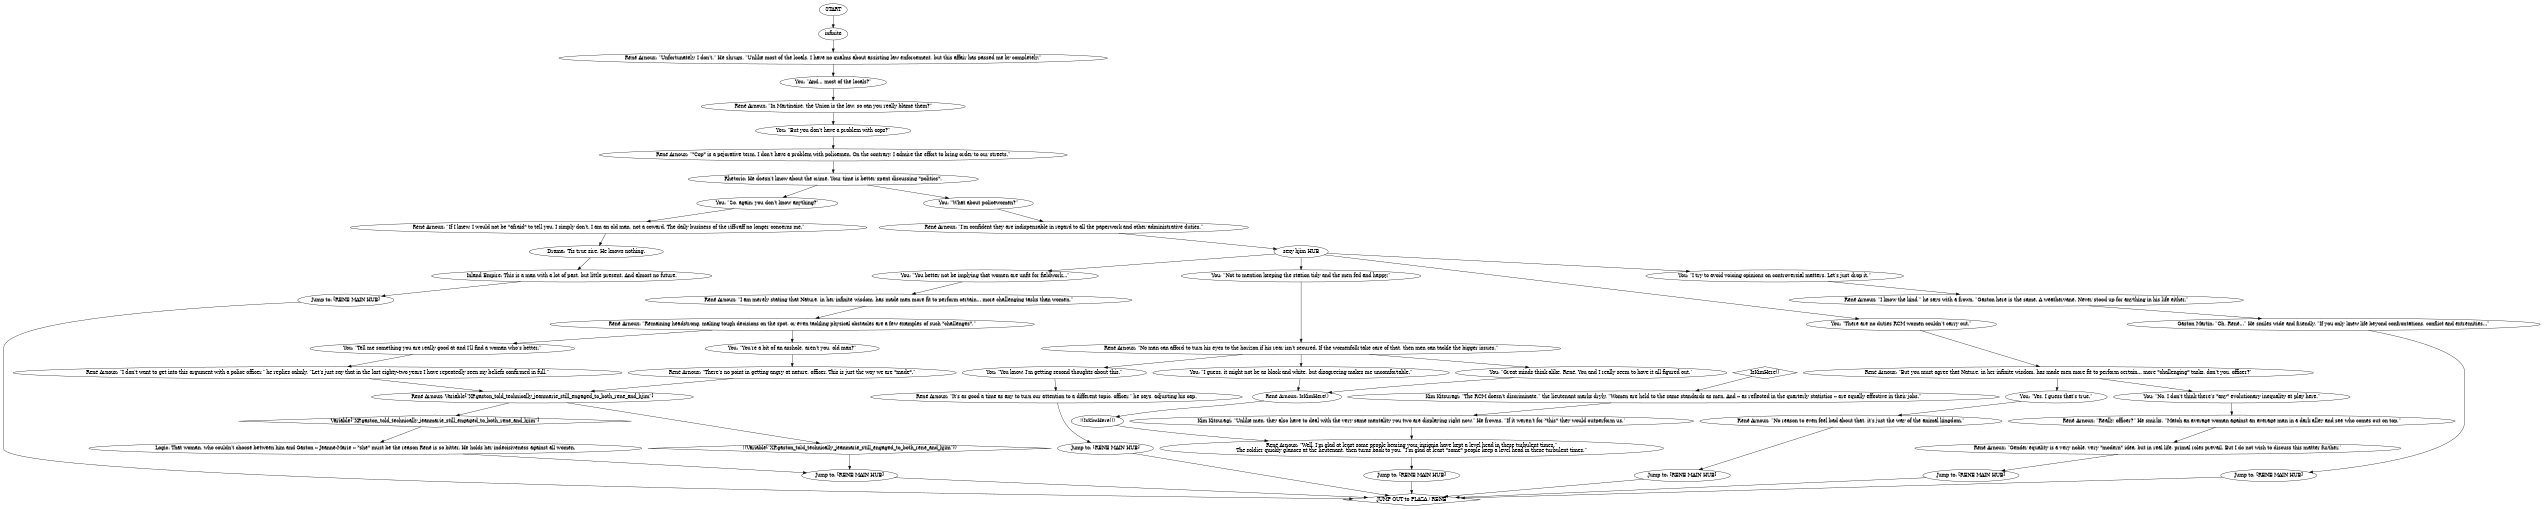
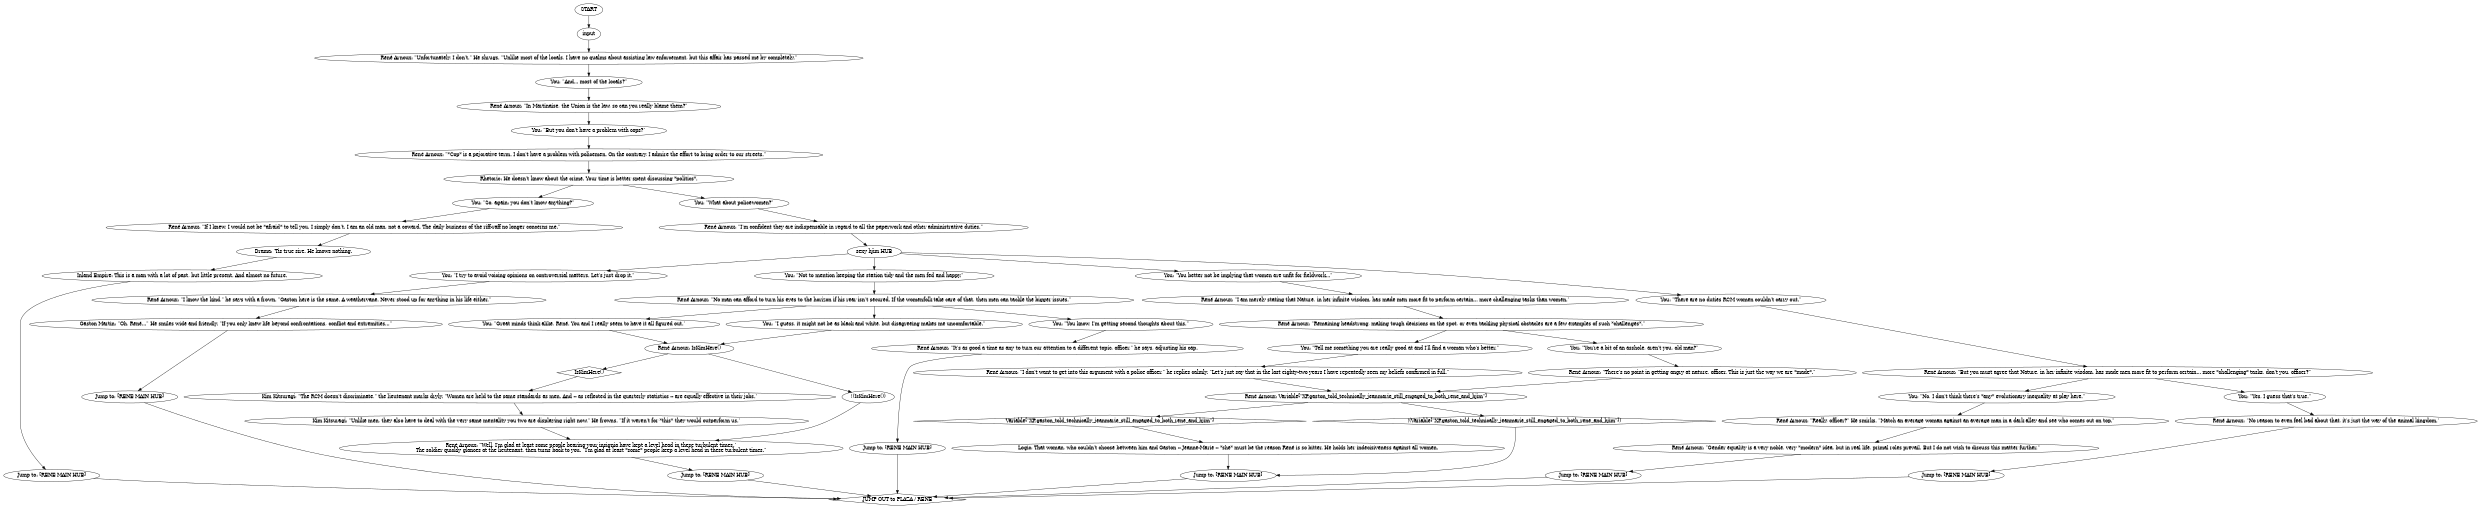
node "infinite": label "infinite" -> "input"
edge "René Arnoux: IsKimHere()" -> "IsKimHere()": added
